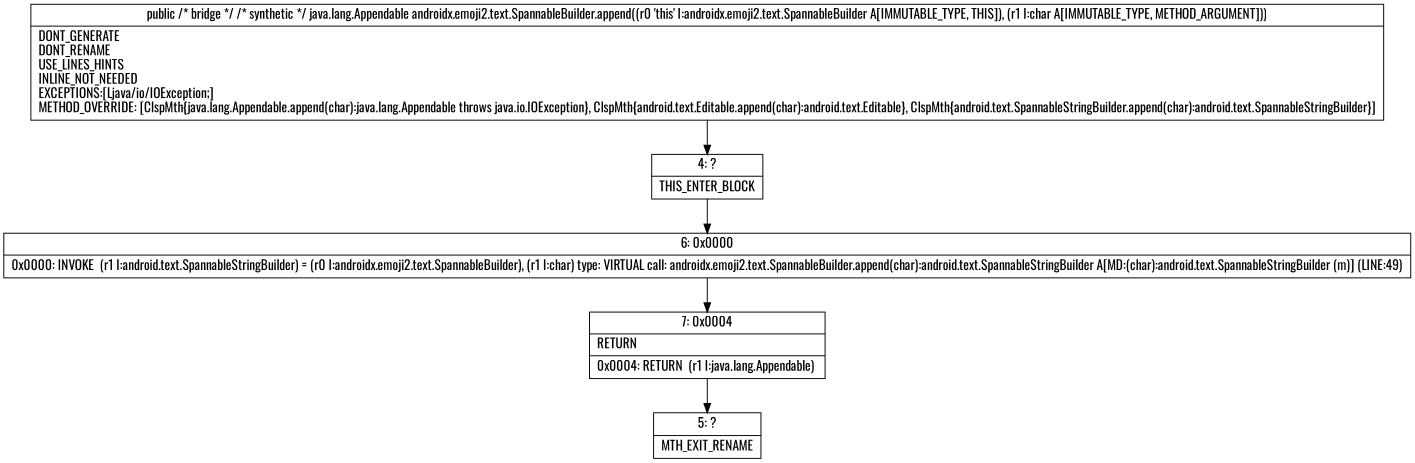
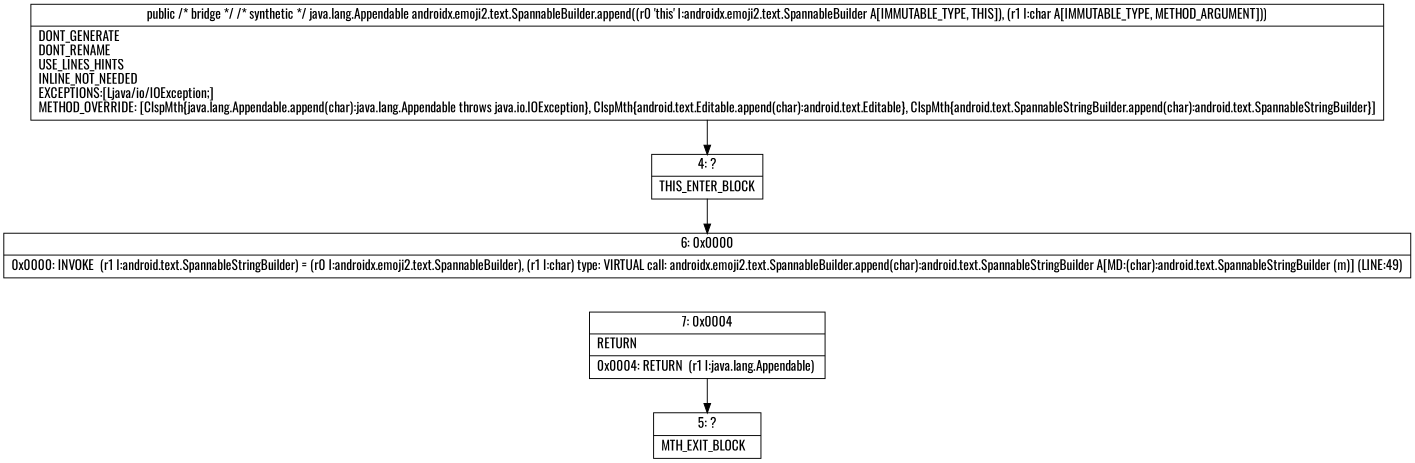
edge "6: 0x0000" -> "7: 0x0004": removed
node "5: ?": text "MTH_EXIT_RENAME" -> "MTH_EXIT_BLOCK"
